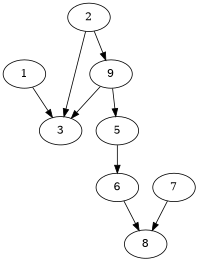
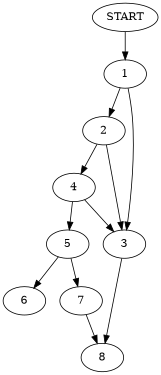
node "START": added
node "9": label "9" -> "4"
edge "1" -> "2": added
edge "6" -> "8": now "3" -> "8"
edge "5" -> "7": added
